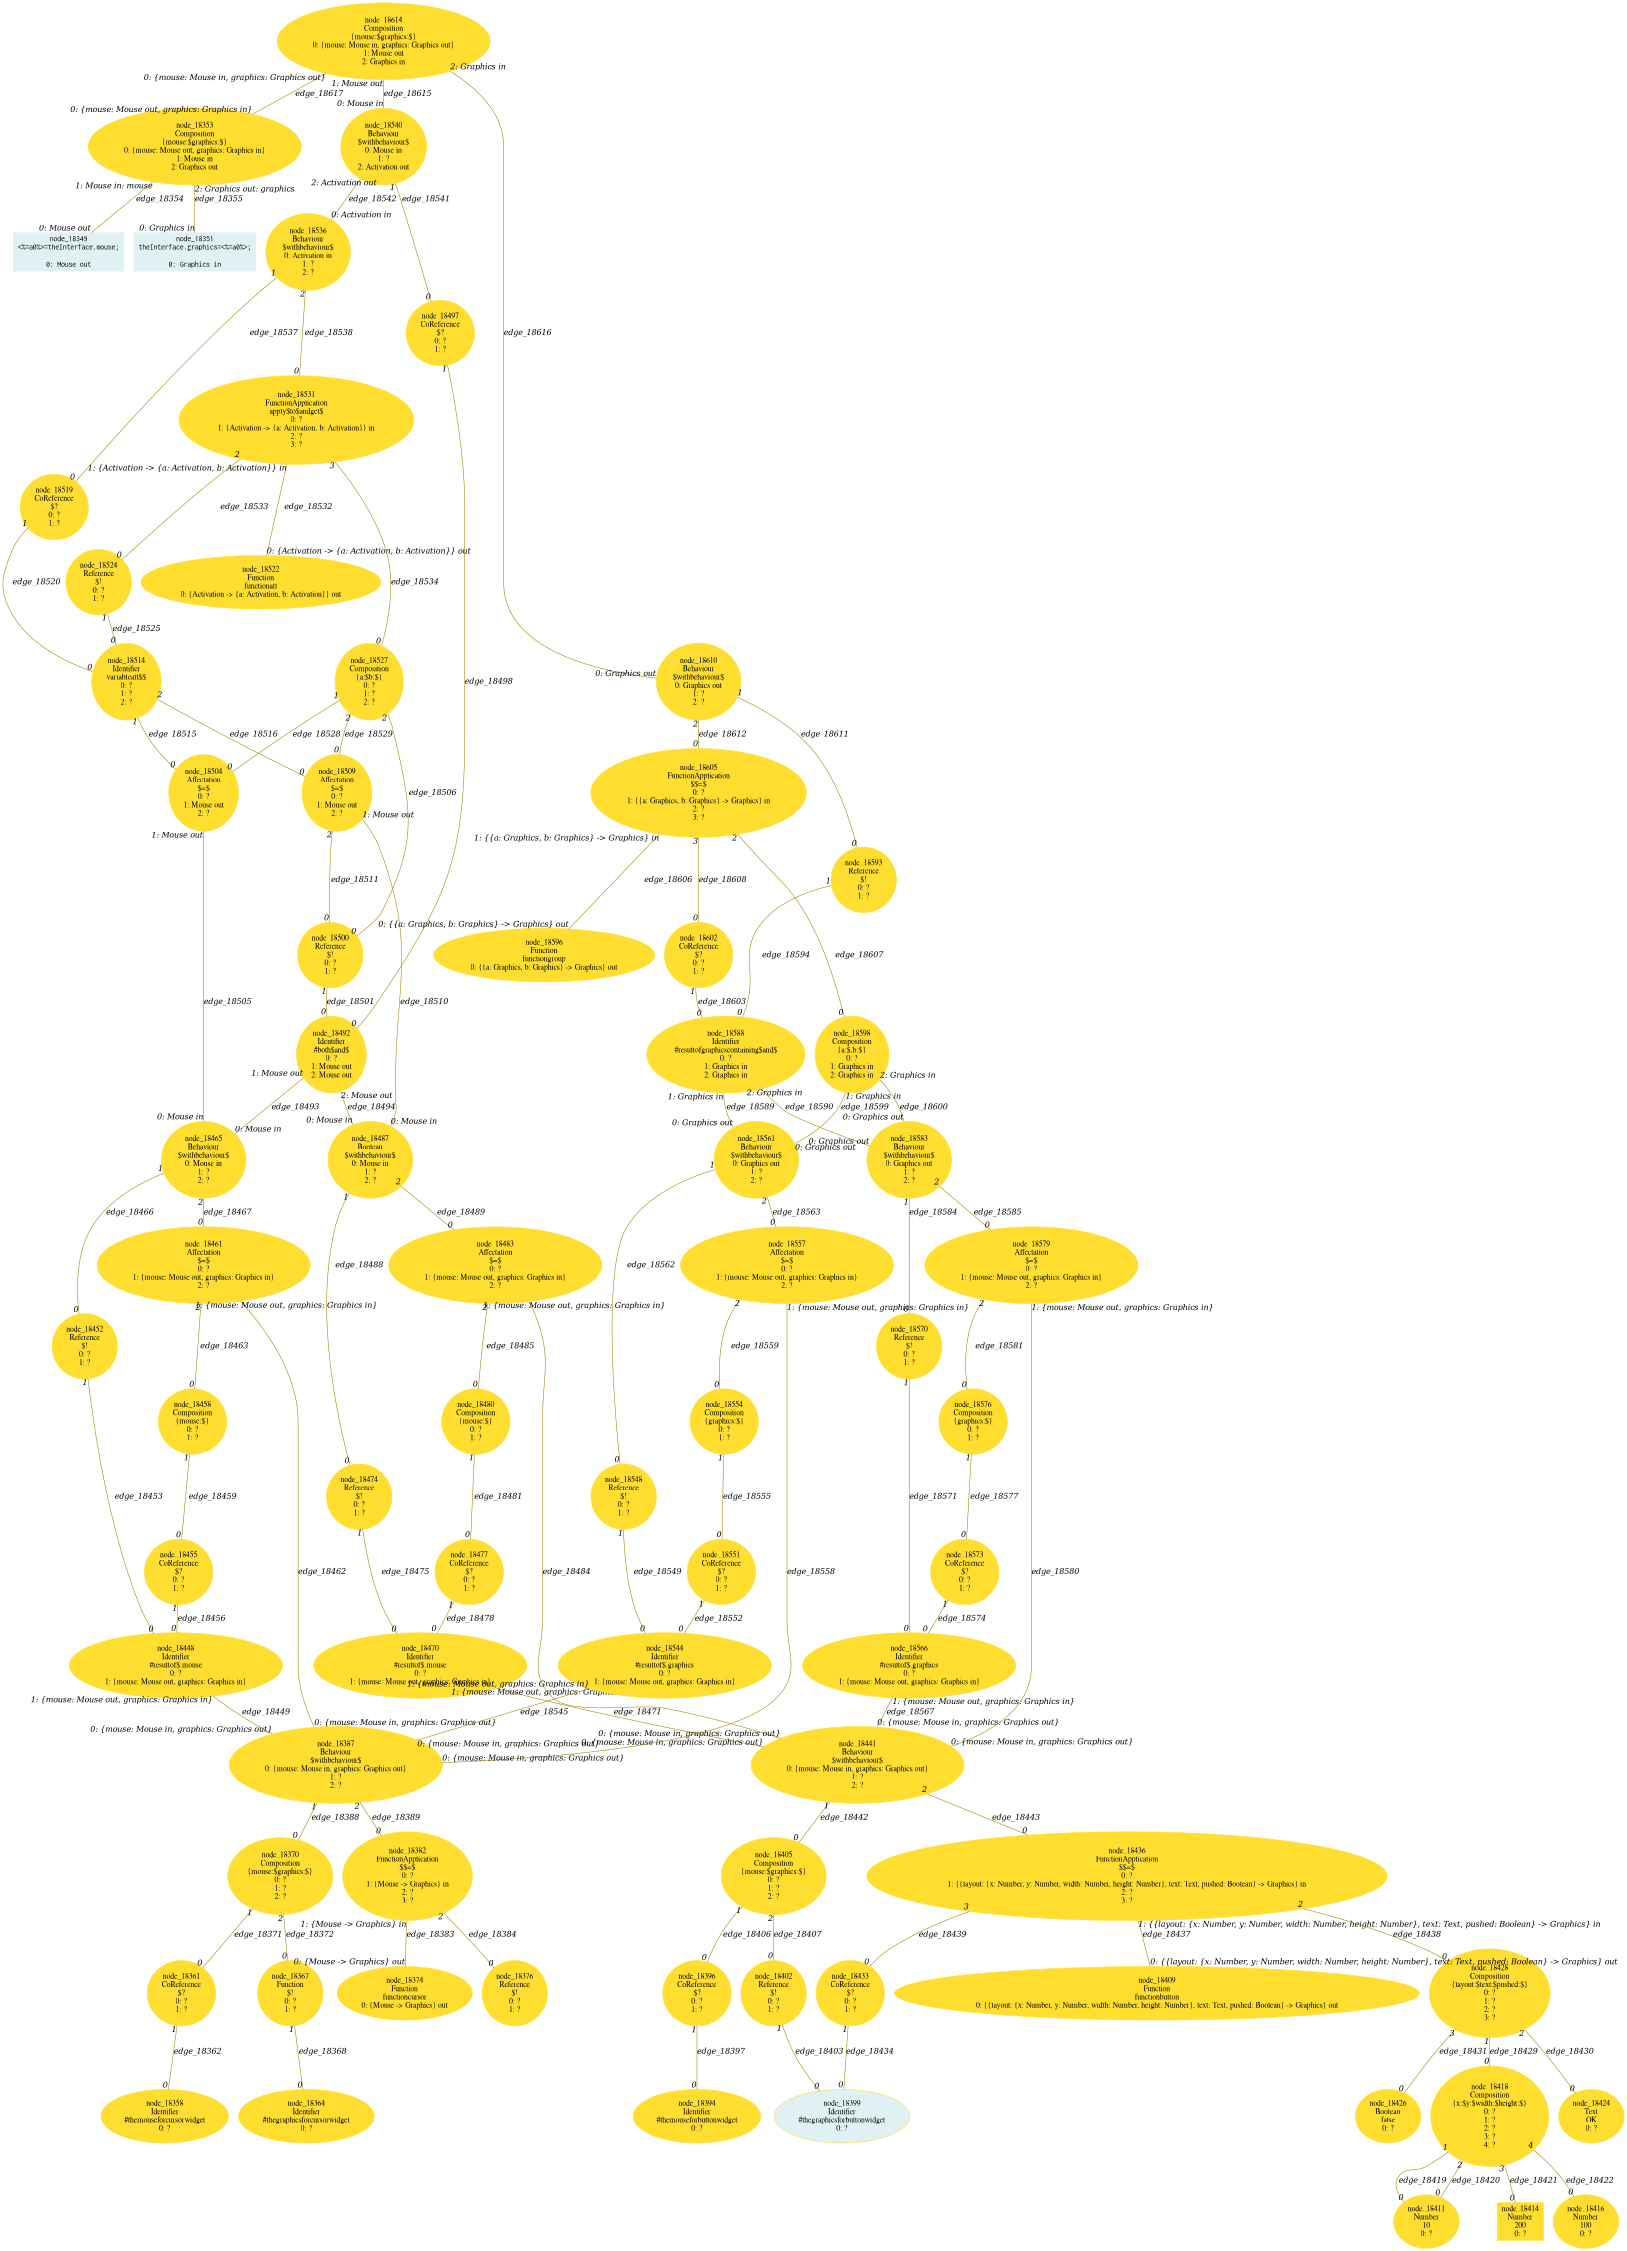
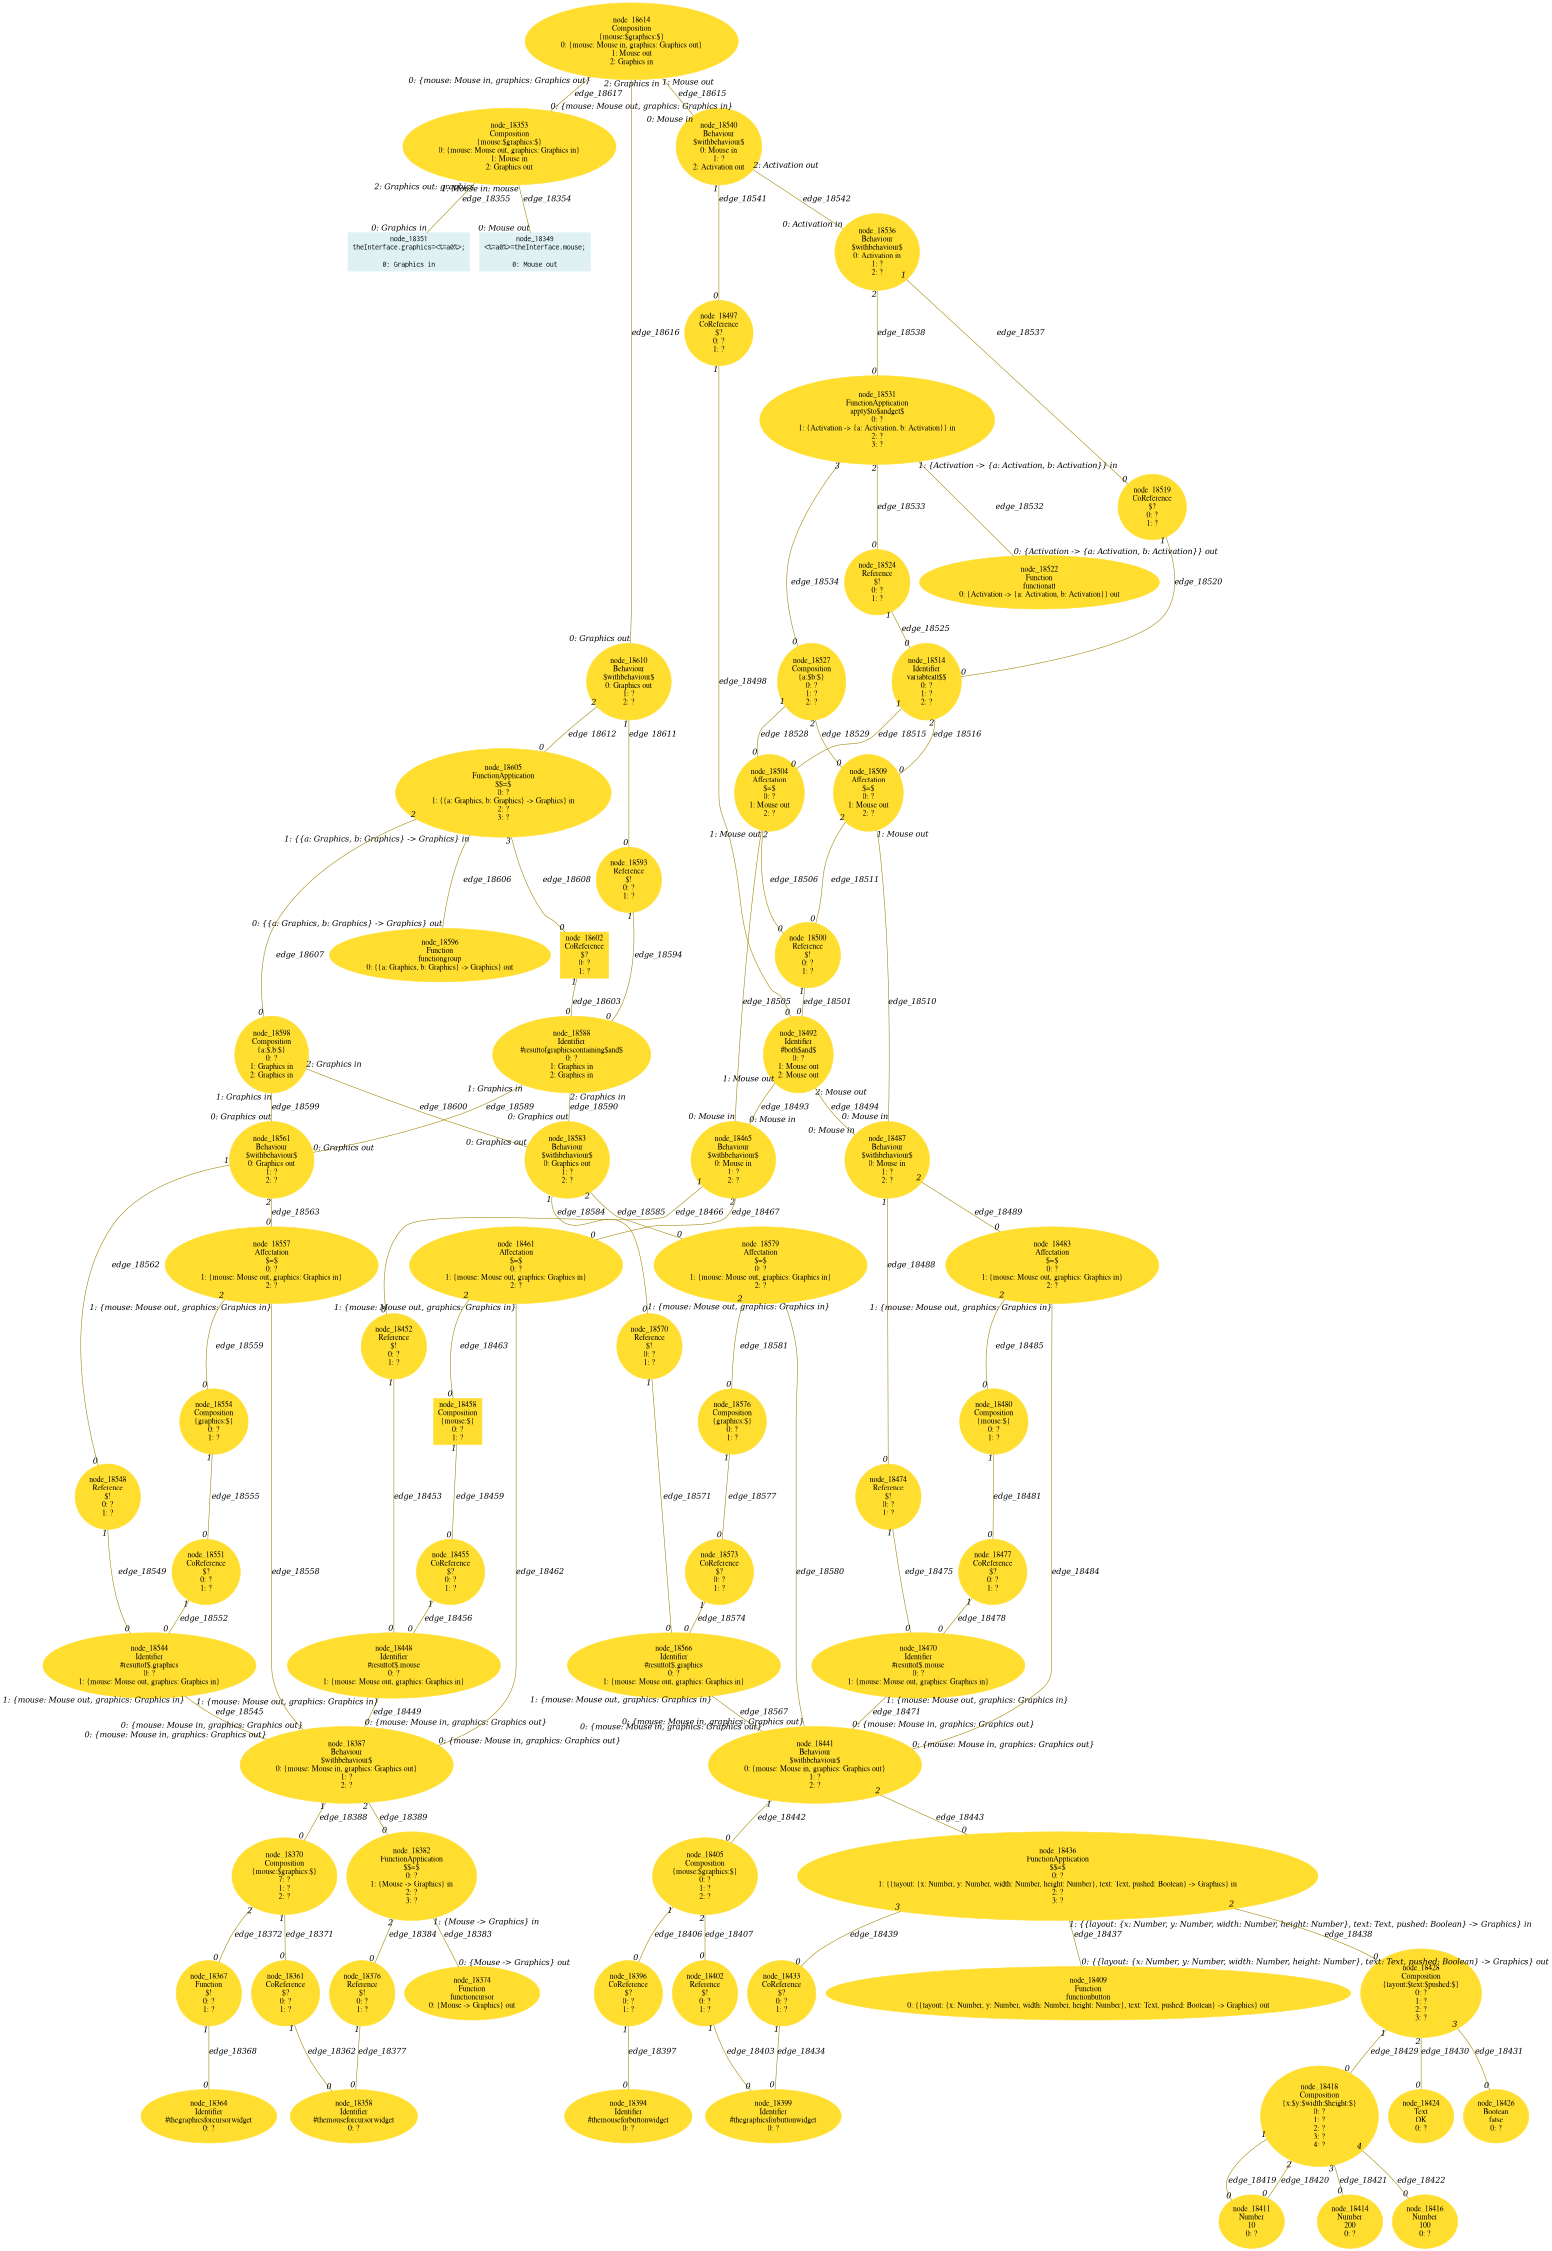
edge "node_18527 Composition {a:$b:$} 0: ? 1: ? 2: ?" -- "node_18500 Reference $! 0: ? 1: ?": now "node_18504 Affectation $=$ 0: ? 1: Mouse out 2: ?" -- "node_18500 Reference $! 0: ? 1: ?"
node "node_18602 CoReference $? 0: ? 1: ?": shape ellipse -> box
node "node_18487 Boolean $withbehaviour$ 0: Mouse in 1: ? 2: ?": label "node_18487 Boolean $withbehaviour$ 0: Mouse in 1: ? 2: ?" -> "node_18487 Behaviour $withbehaviour$ 0: Mouse in 1: ? 2: ?"
node "node_18458 Composition {mouse:$} 0: ? 1: ?": shape ellipse -> box
node "node_18370 Composition {mouse:$graphics:$} 0: ? 1: ? 2: ?": label "node_18370 Composition {mouse:$graphics:$} 0: ? 1: ? 2: ?" -> "node_18370 Composition {mouse:$graphics:$} 7: ? 1: ? 2: ?"
edge "node_18376 Reference $! 0: ? 1: ?" -- "node_18358 Identifier #themouseforcursorwidget 0: ?": added, label "edge_18377"
node "node_18399 Identifier #thegraphicsforbuttonwidget 0: ?": fillcolor #dff1f2 -> #ffde2f
node "node_18414 Number 200 0: ?": shape box -> ellipse
